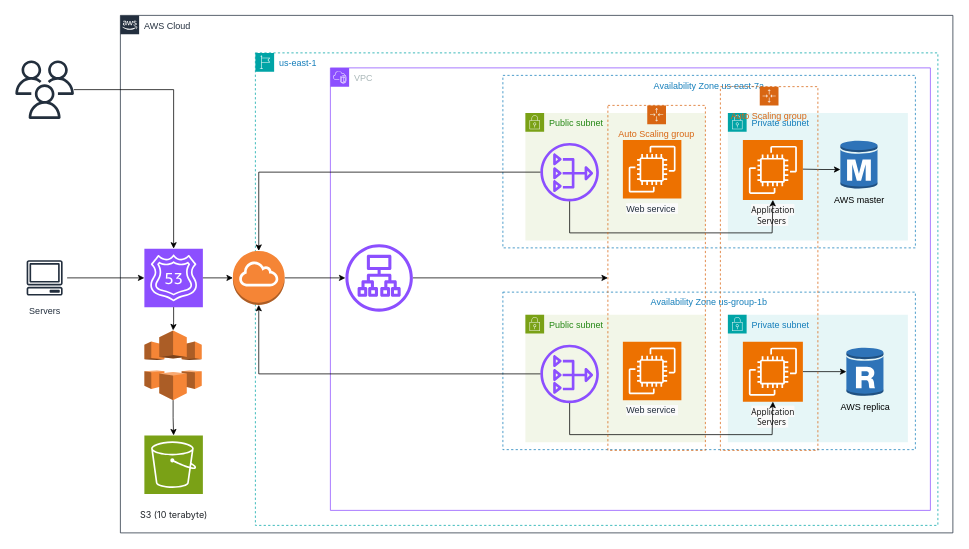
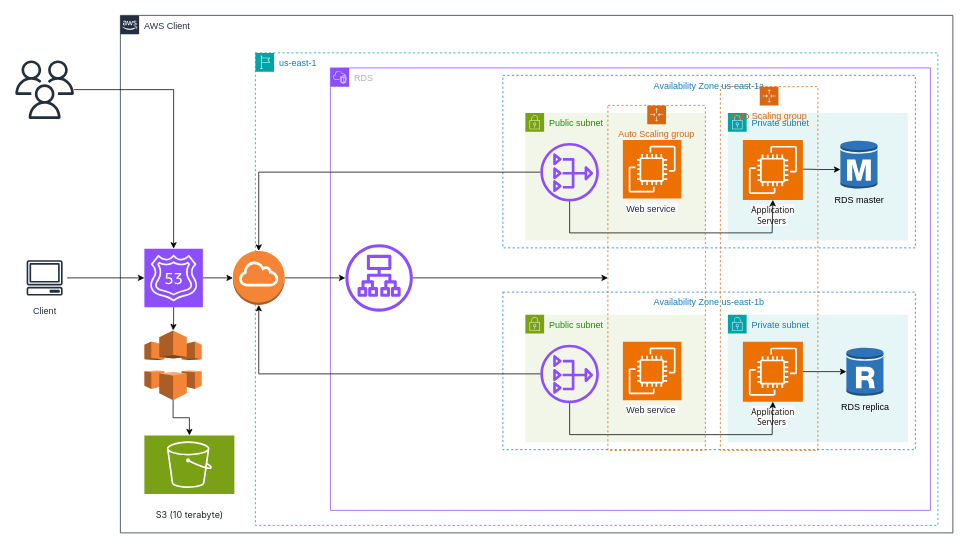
node "AWS Cloud": label "AWS Cloud" -> "AWS Client"
node "VPC": label "VPC" -> "RDS"
node "Availability Zone us-east-7a": label "Availability Zone us-east-7a" -> "Availability Zone us-east-1a"
node "AWS master": label "AWS master" -> "RDS master"
node "Availability Zone us-group-1b": label "Availability Zone us-group-1b" -> "Availability Zone us-east-1b"
node "Servers": label "Servers" -> "Client"
node "AWS replica": label "AWS replica" -> "RDS replica"
node "S3 (10 terabyte)": size 59x59 -> 90x59
